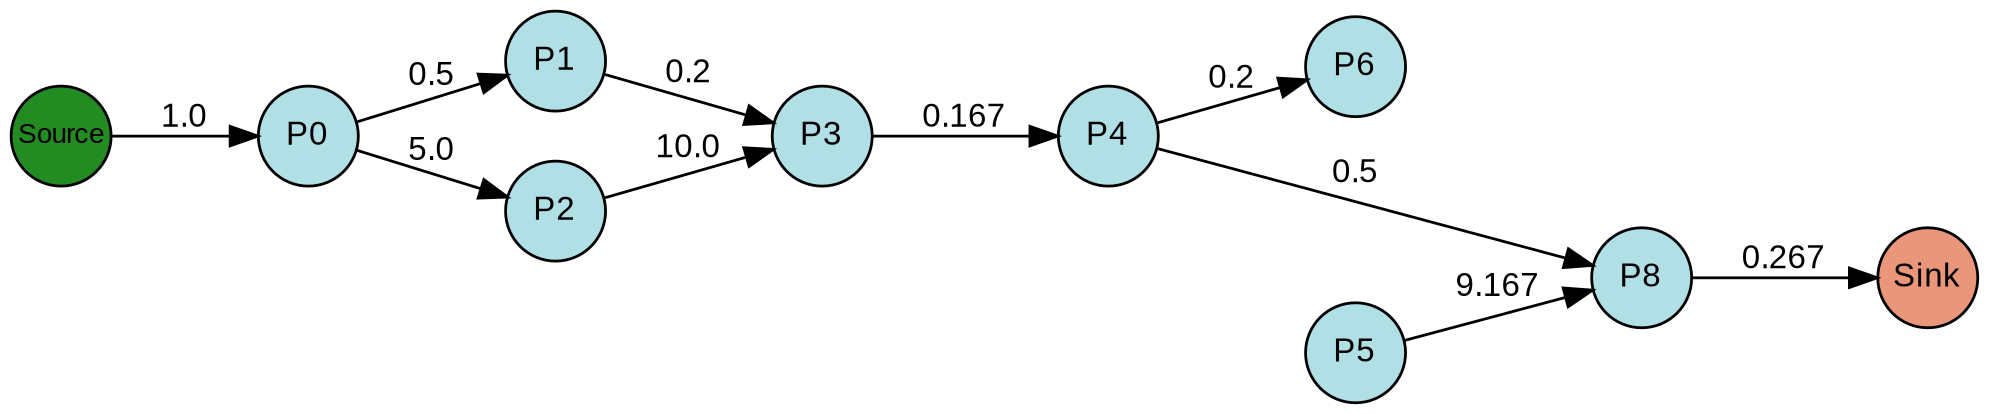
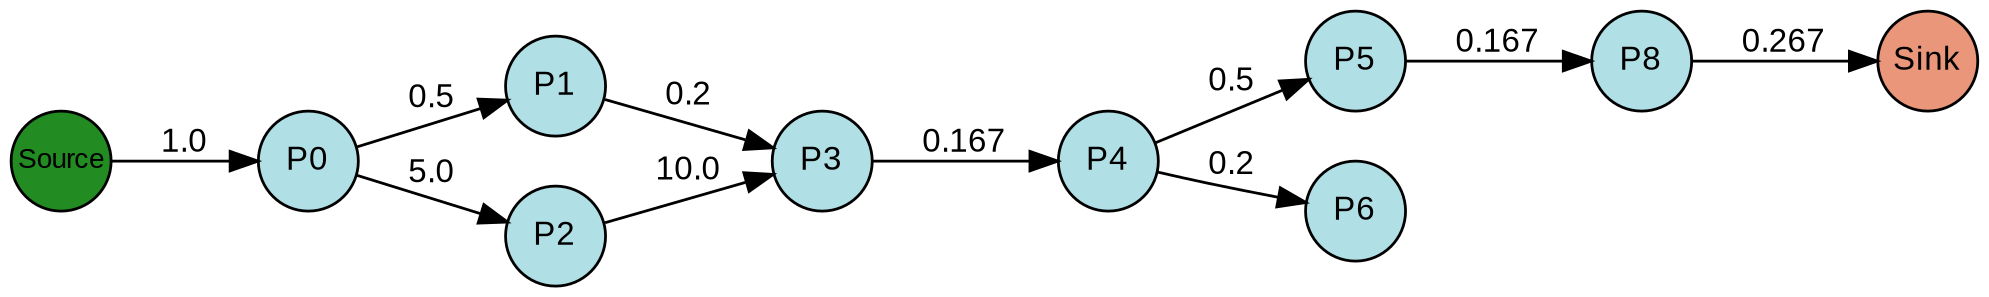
edge "P4" -> "P8": now "P4" -> "P5"
edge "P5" -> "P8": label "9.167" -> "0.167"
